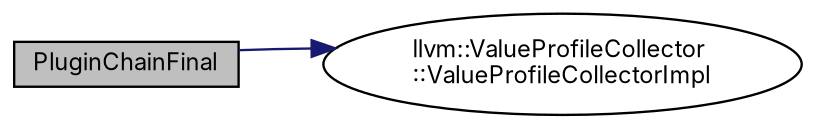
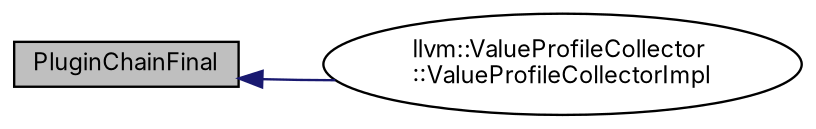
edge "PluginChainFinal" -> "llvm::ValueProfileCollector ::ValueProfileCollectorImpl": reversed
